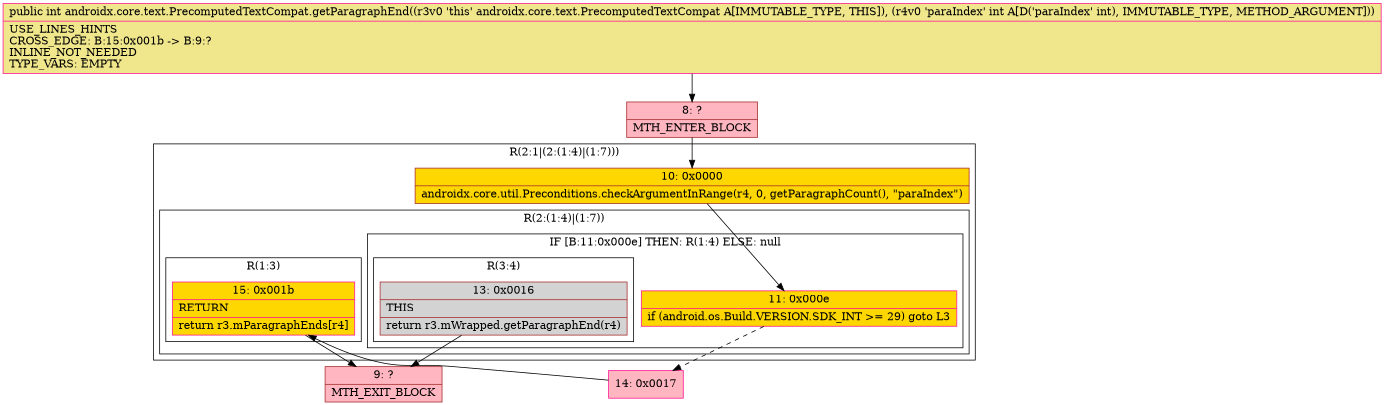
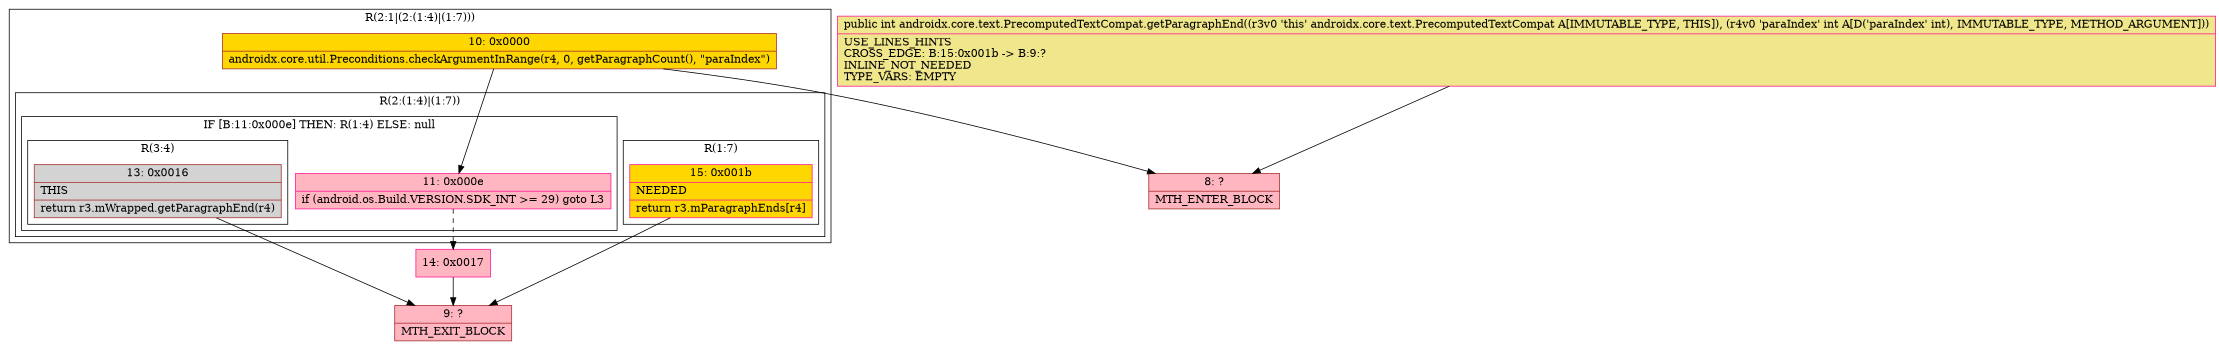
edge "8: ?" -> "10: 0x0000": reversed
cluster "R(1:3)": label "R(1:3)" -> "R(1:7)"
node "15: 0x001b": text "RETURN" -> "NEEDED"
node "11: 0x000e": fillcolor gold -> lightpink
edge "14: 0x0017" -> "15: 0x001b": now "14: 0x0017" -> "9: ?"
